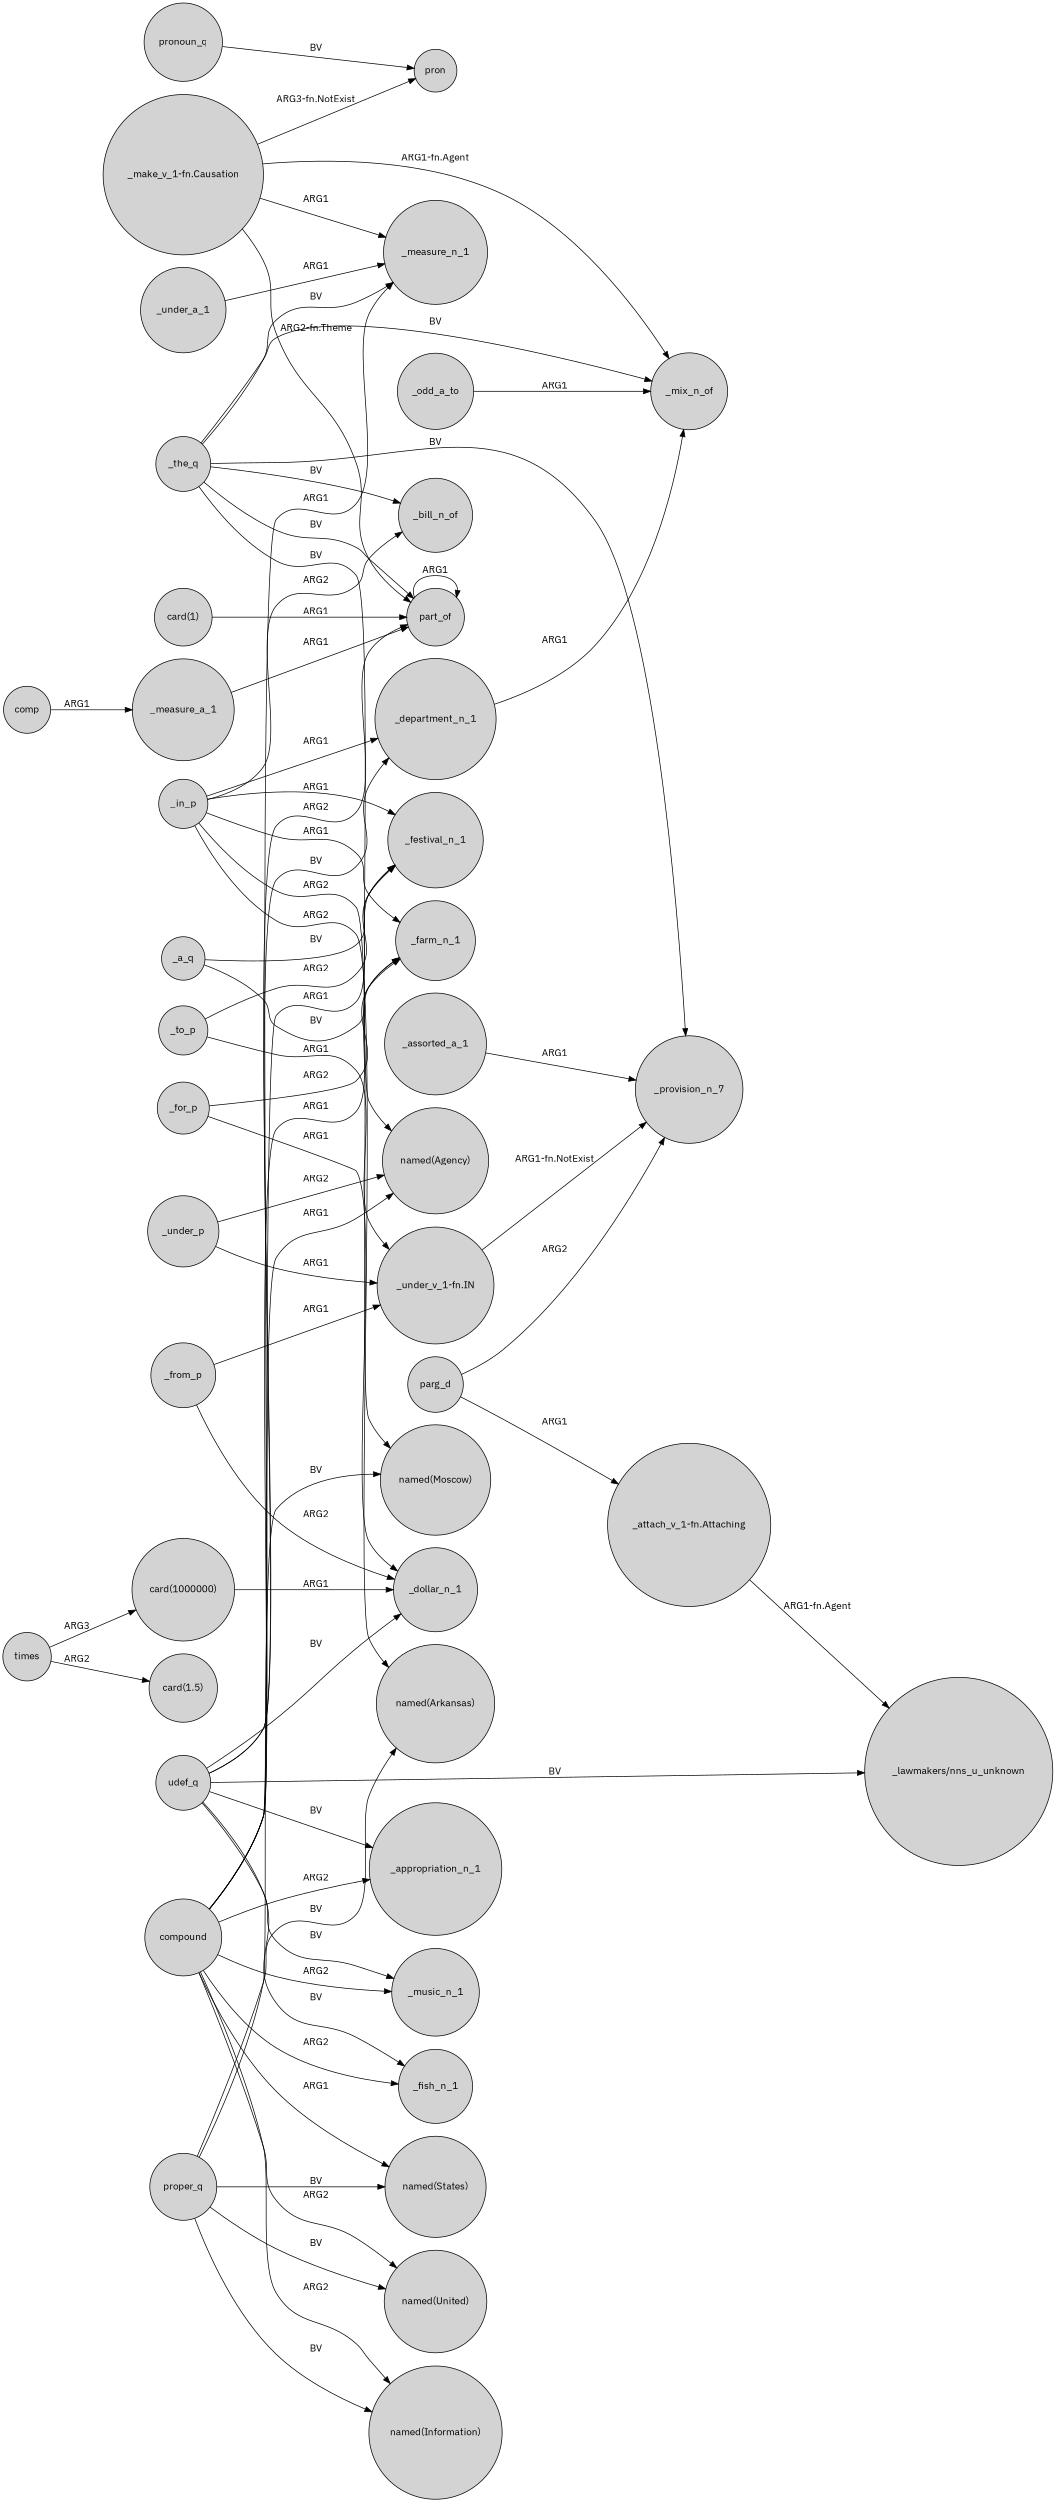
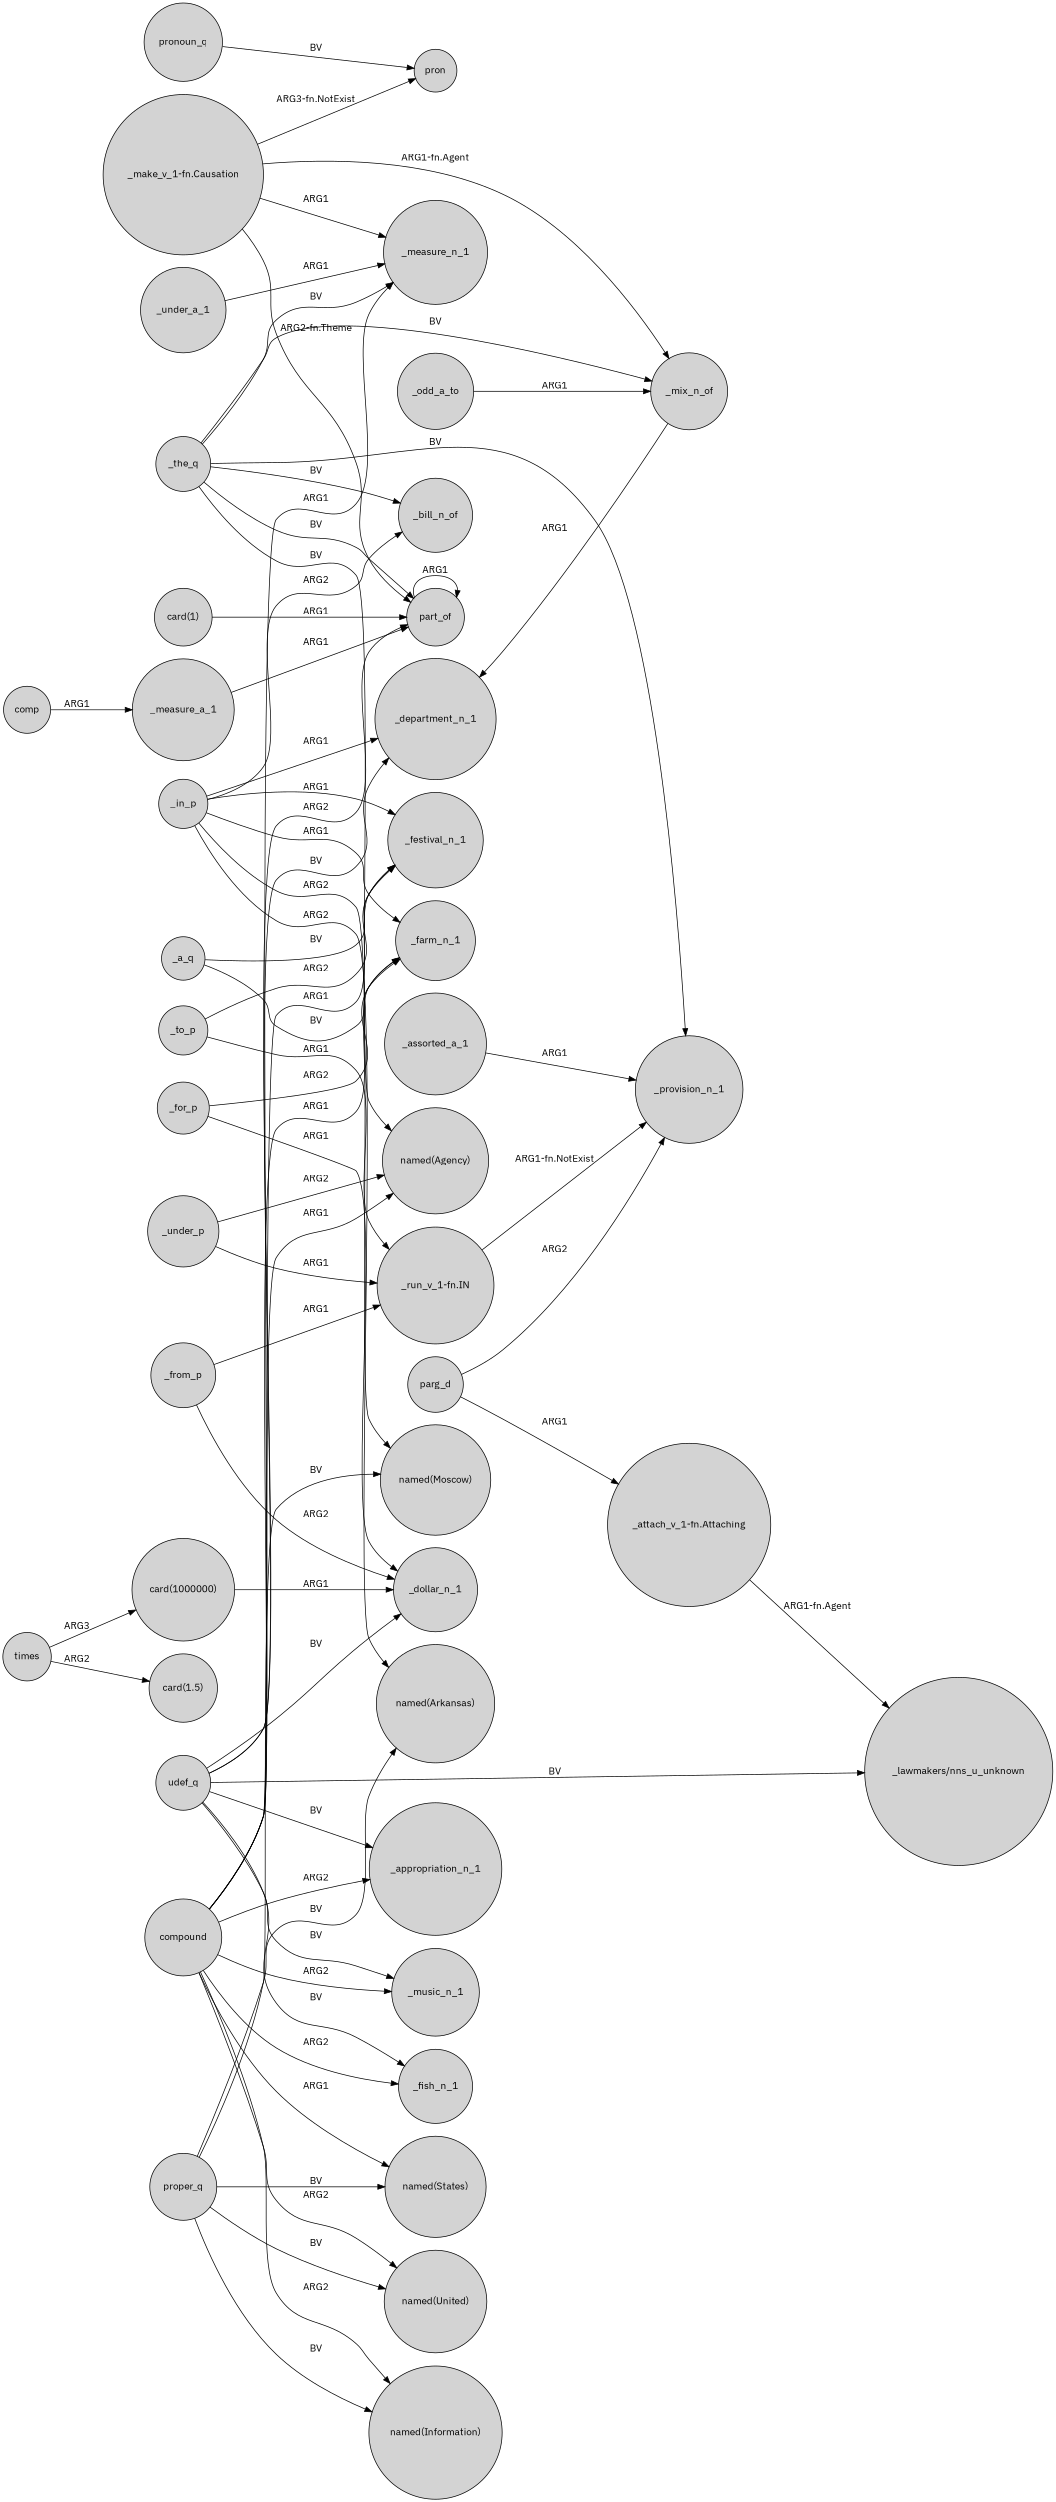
edge "_department_n_1" -> "_mix_n_of": reversed
node "_provision_n_7": label "_provision_n_7" -> "_provision_n_1"
node "_under_v_1-fn.IN": label "_under_v_1-fn.IN" -> "_run_v_1-fn.IN"
